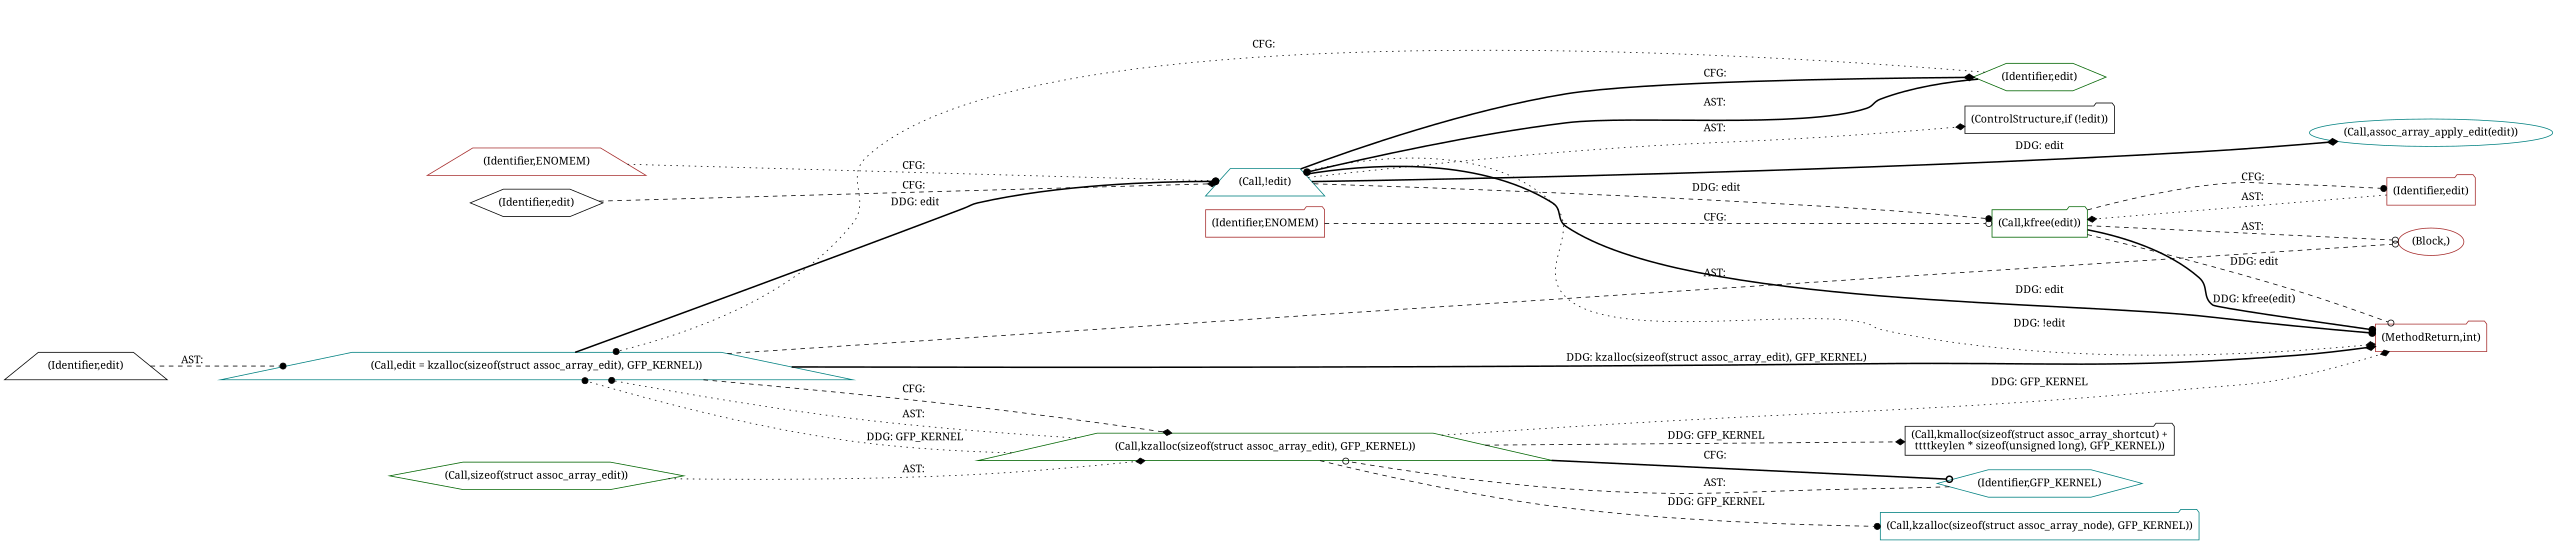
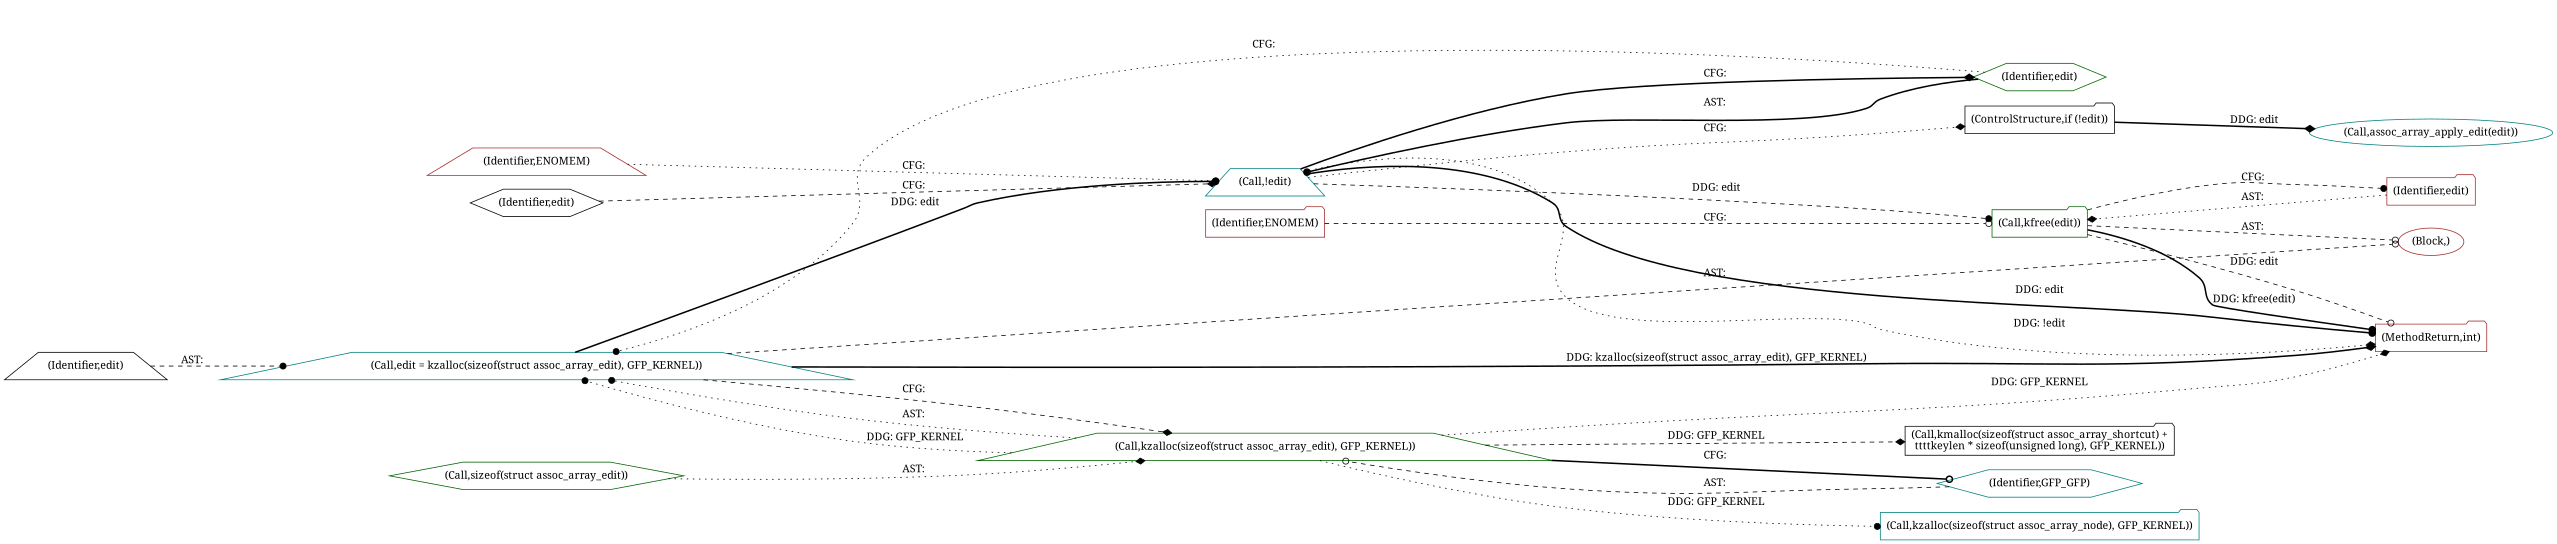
edge "(Call,!edit)" -> "(ControlStructure,if (!edit))": label "AST: " -> "CFG: "
edge "(Call,!edit)" -> "(Call,assoc_array_apply_edit(edit))": now "(ControlStructure,if (!edit))" -> "(Call,assoc_array_apply_edit(edit))"
node "(Identifier,GFP_KERNEL)": label "(Identifier,GFP_KERNEL)" -> "(Identifier,GFP_GFP)"
edge "(Call,kzalloc(sizeof(struct assoc_array_edit), GFP_KERNEL))" -> "(Call,kzalloc(sizeof(struct assoc_array_node), GFP_KERNEL))": style dashed -> dotted
